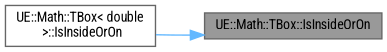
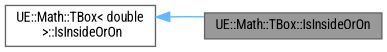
edge "UE::Math::TBox< double >::IsInsideOrOn" -> "UE::Math::TBox::IsInsideOrOn": reversed
